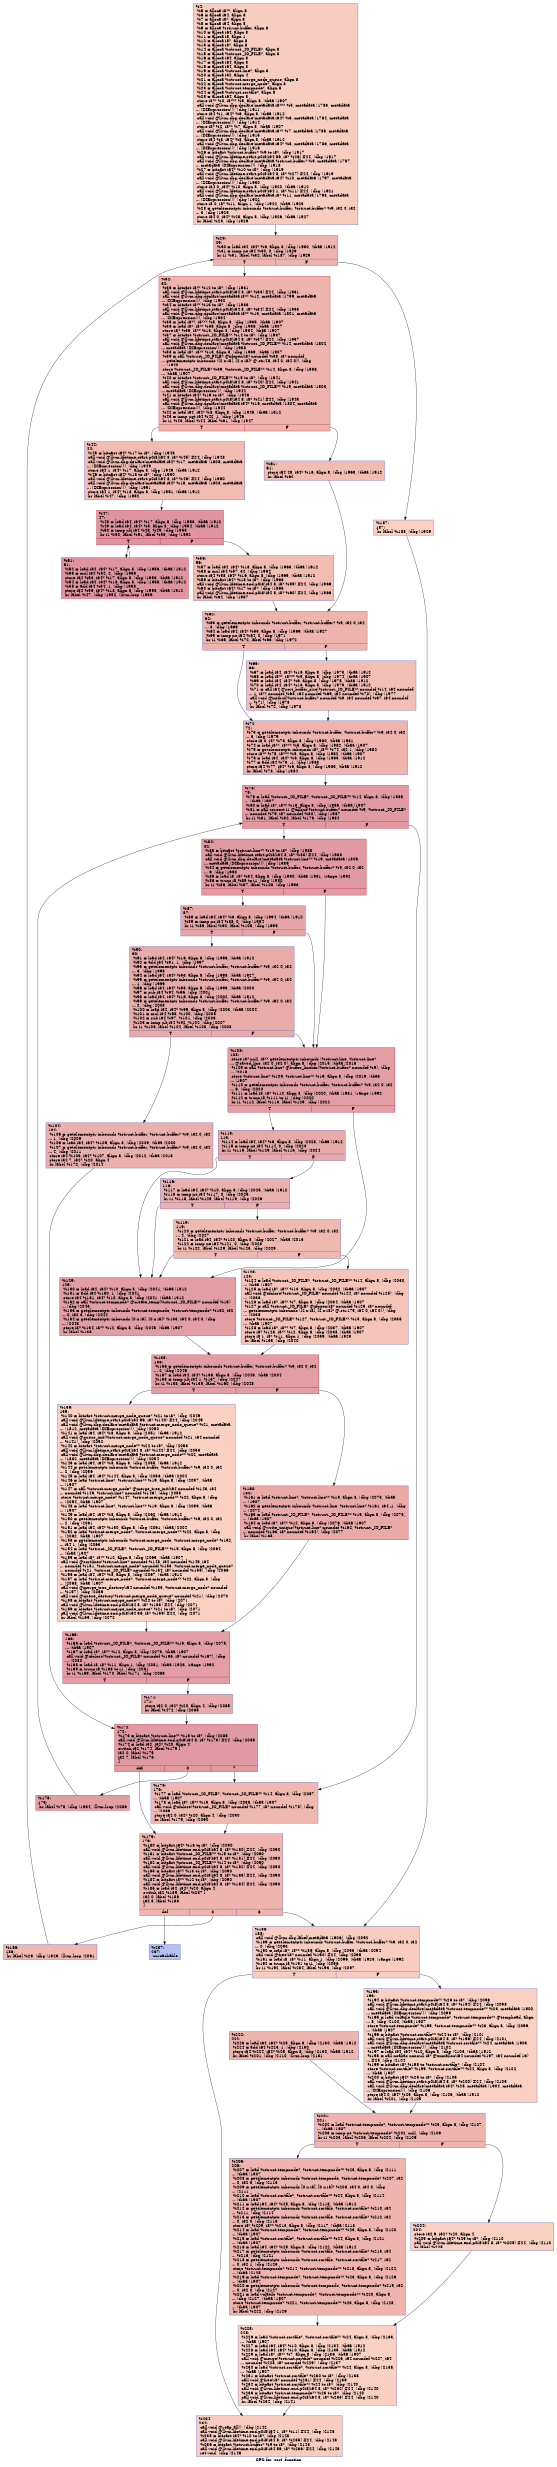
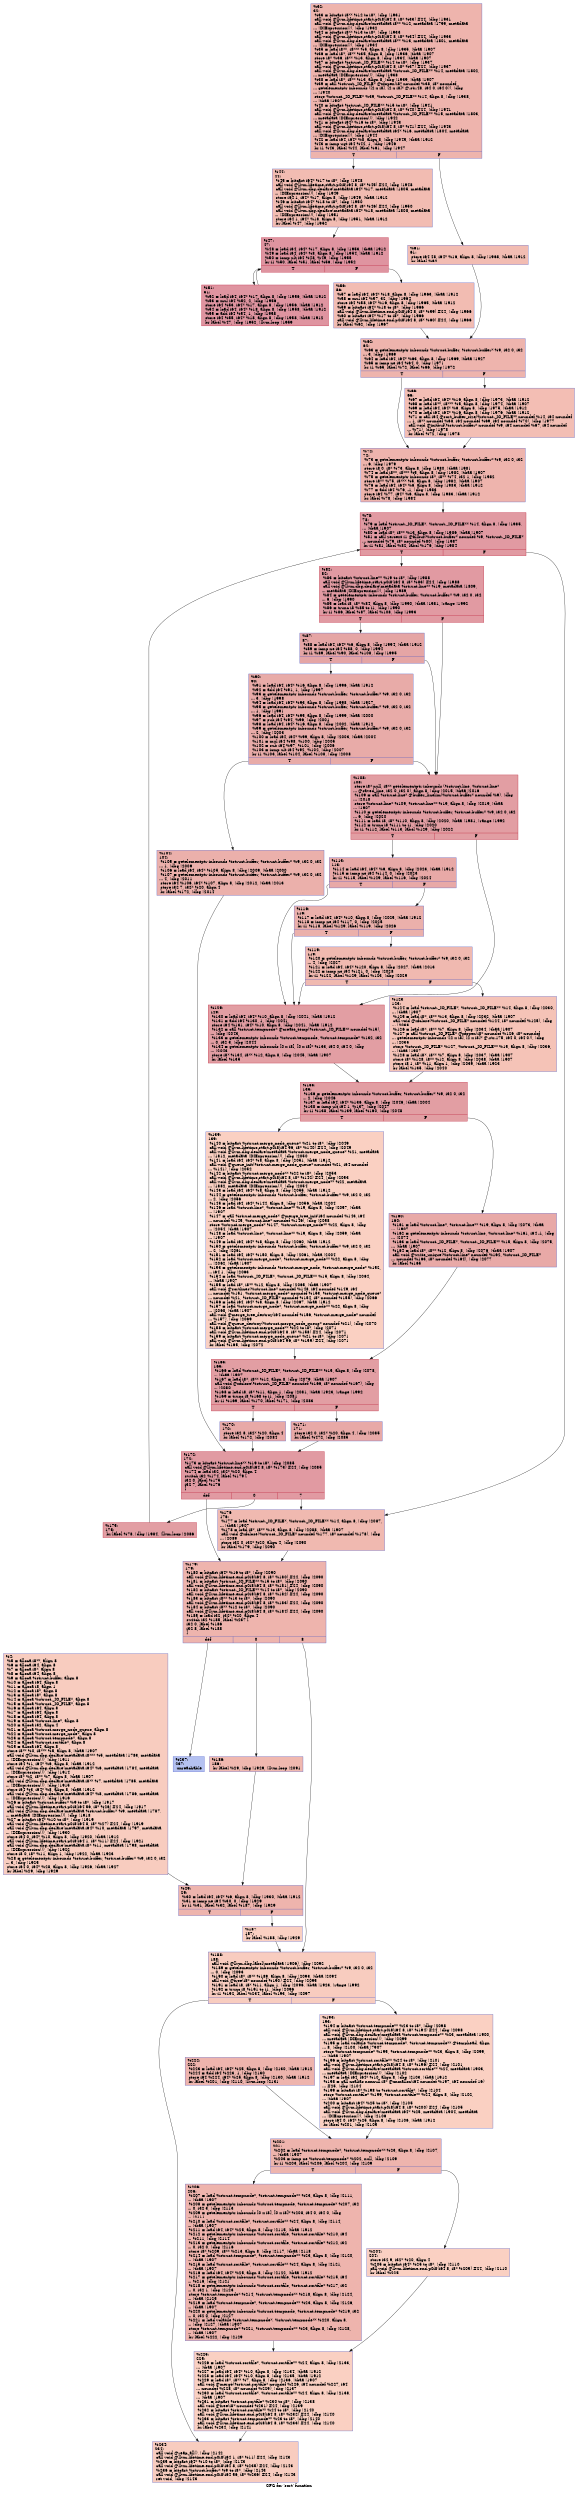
edge "%29:" -> "%32:": removed
node "%32:": color #b70d28ff -> #3d50c3ff
node "%90:": text "... 1, !dbg !1999" -> "... 1, !dbg !1991"
node "%170:": added
node "%160:": color #b70d28ff -> #3d50c3ff
node "%193:": text "... 8, !dbg !2100, !tbaa !1907" -> "... 8, !dbg !2100, !tbaa !7907"
